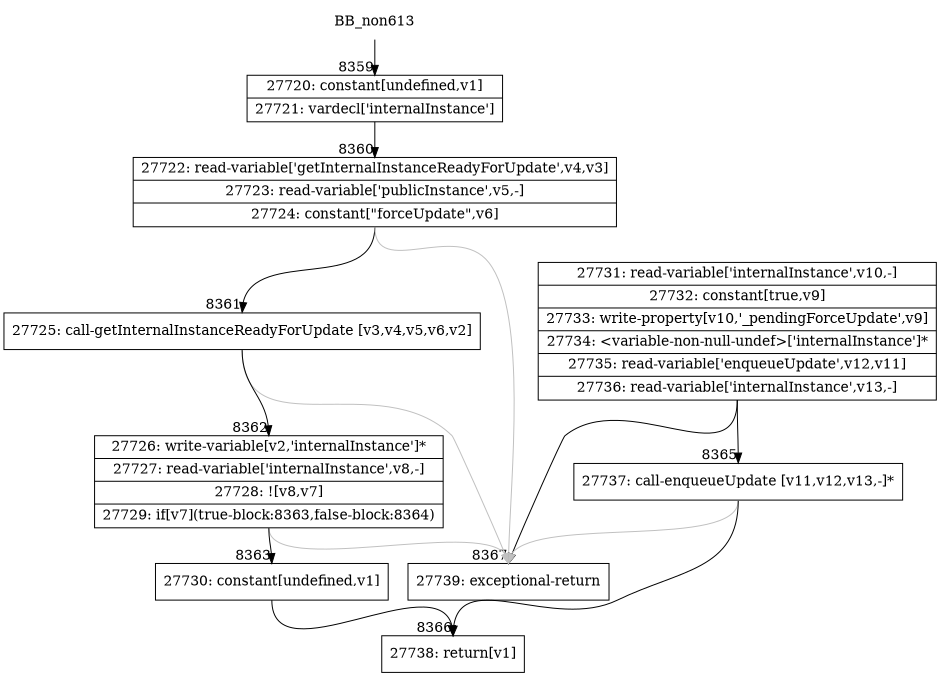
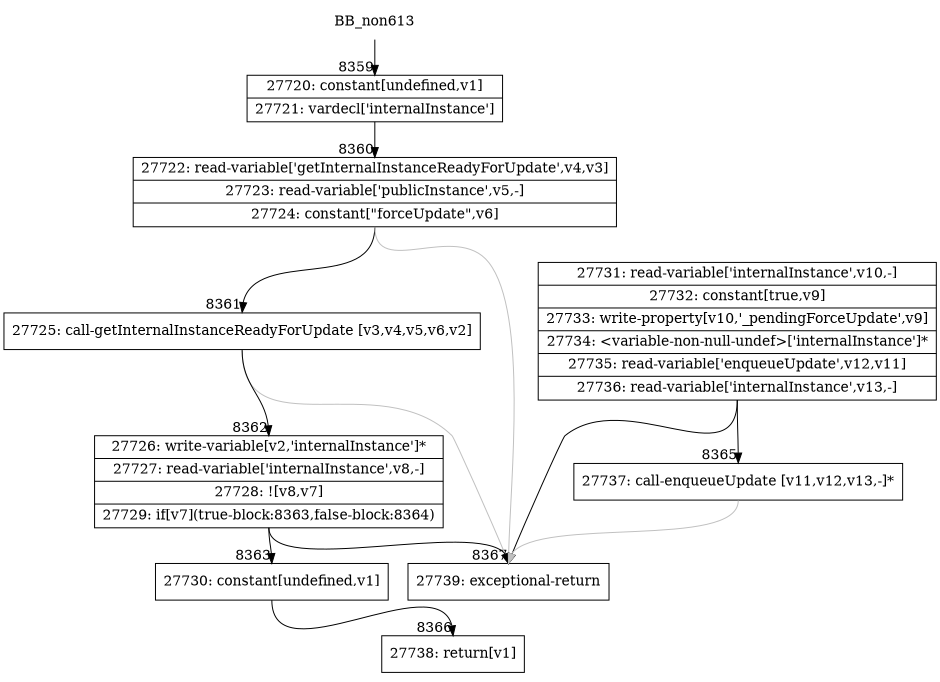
edge "27726: write-variable[v2,'internalInstance']*" -> "27739: exceptional-return": color gray -> black
edge "27737: call-enqueueUpdate [v11,v12,v13,-]*" -> "27738: return[v1]": removed
